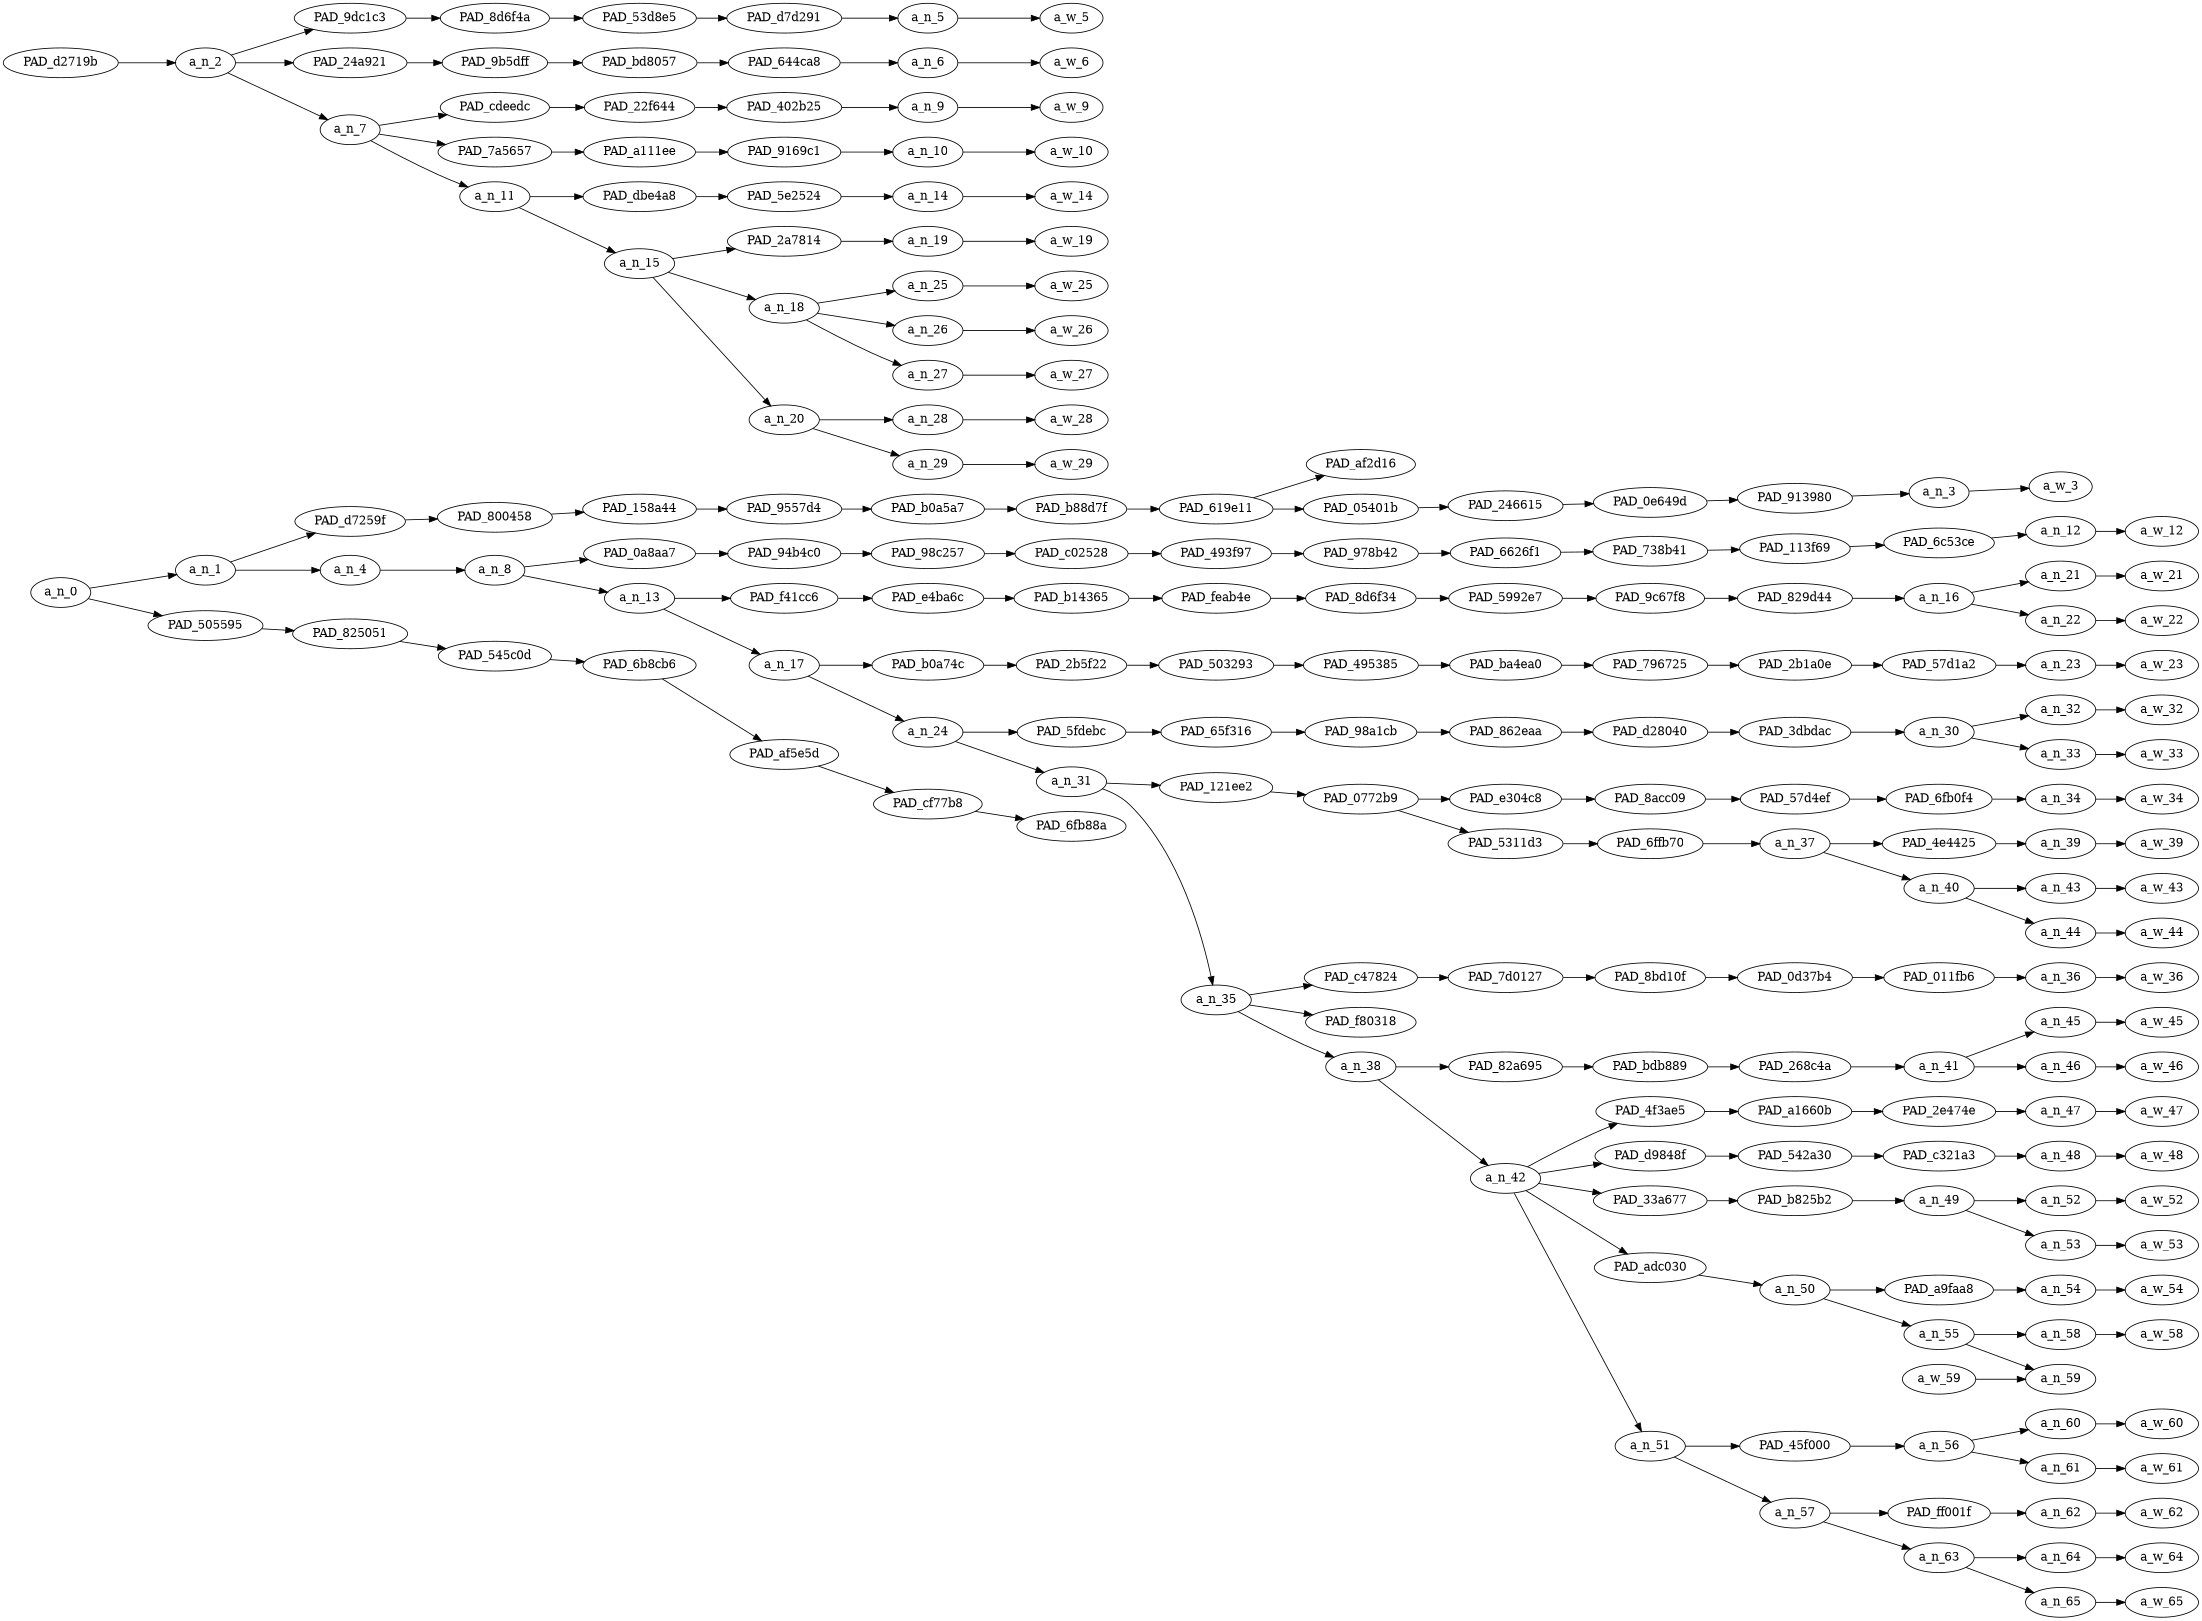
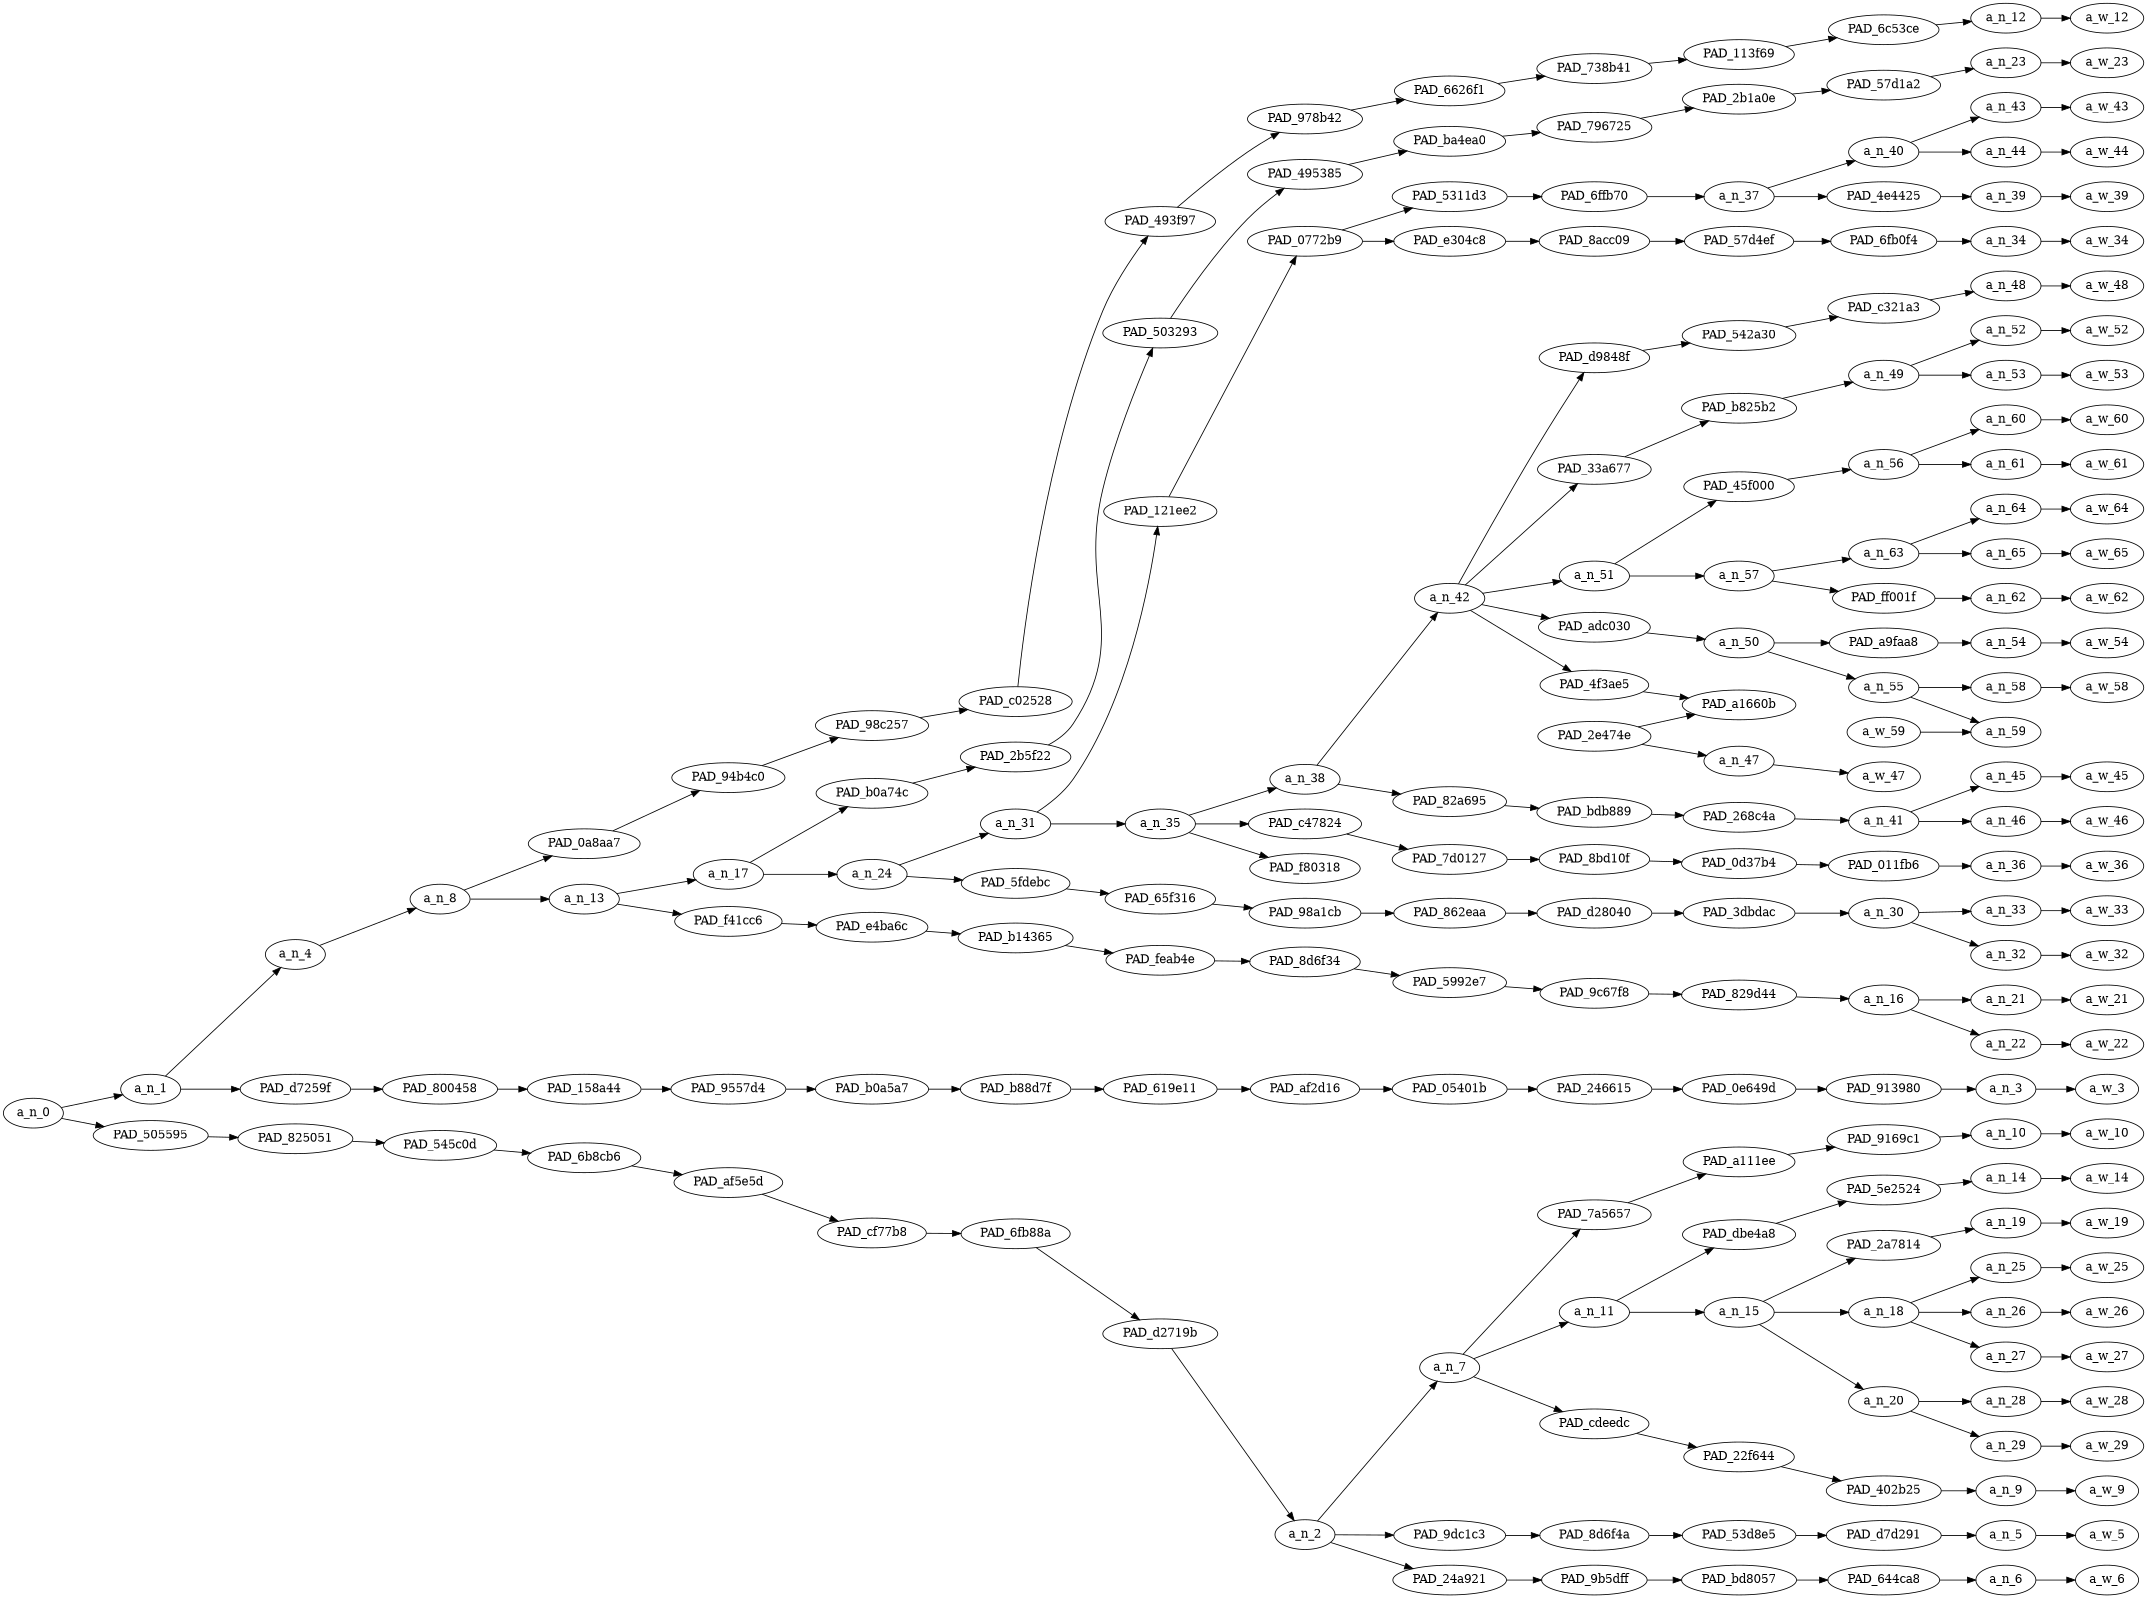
edge "PAD_619e11" -> "PAD_05401b": now "PAD_af2d16" -> "PAD_05401b"
edge "PAD_a1660b" -> "PAD_2e474e": reversed
edge "PAD_6fb88a" -> "PAD_d2719b": added
